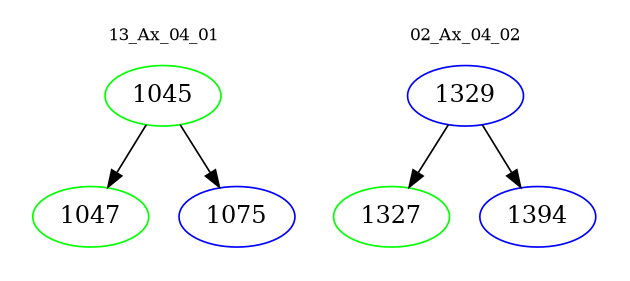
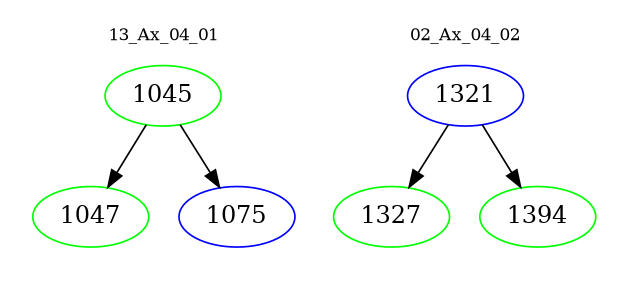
node "1329": label "1329" -> "1321"
node "1394": color blue -> green
